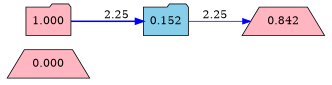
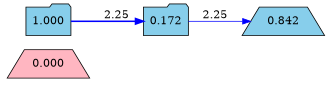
node "1.000": fillcolor lightpink -> skyblue
node "0.152": label "0.152" -> "0.172"
node "0.842": fillcolor lightpink -> skyblue
